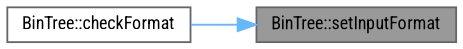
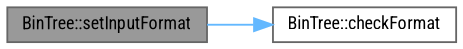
edge "BinTree::checkFormat" -> "BinTree::setInputFormat": reversed
